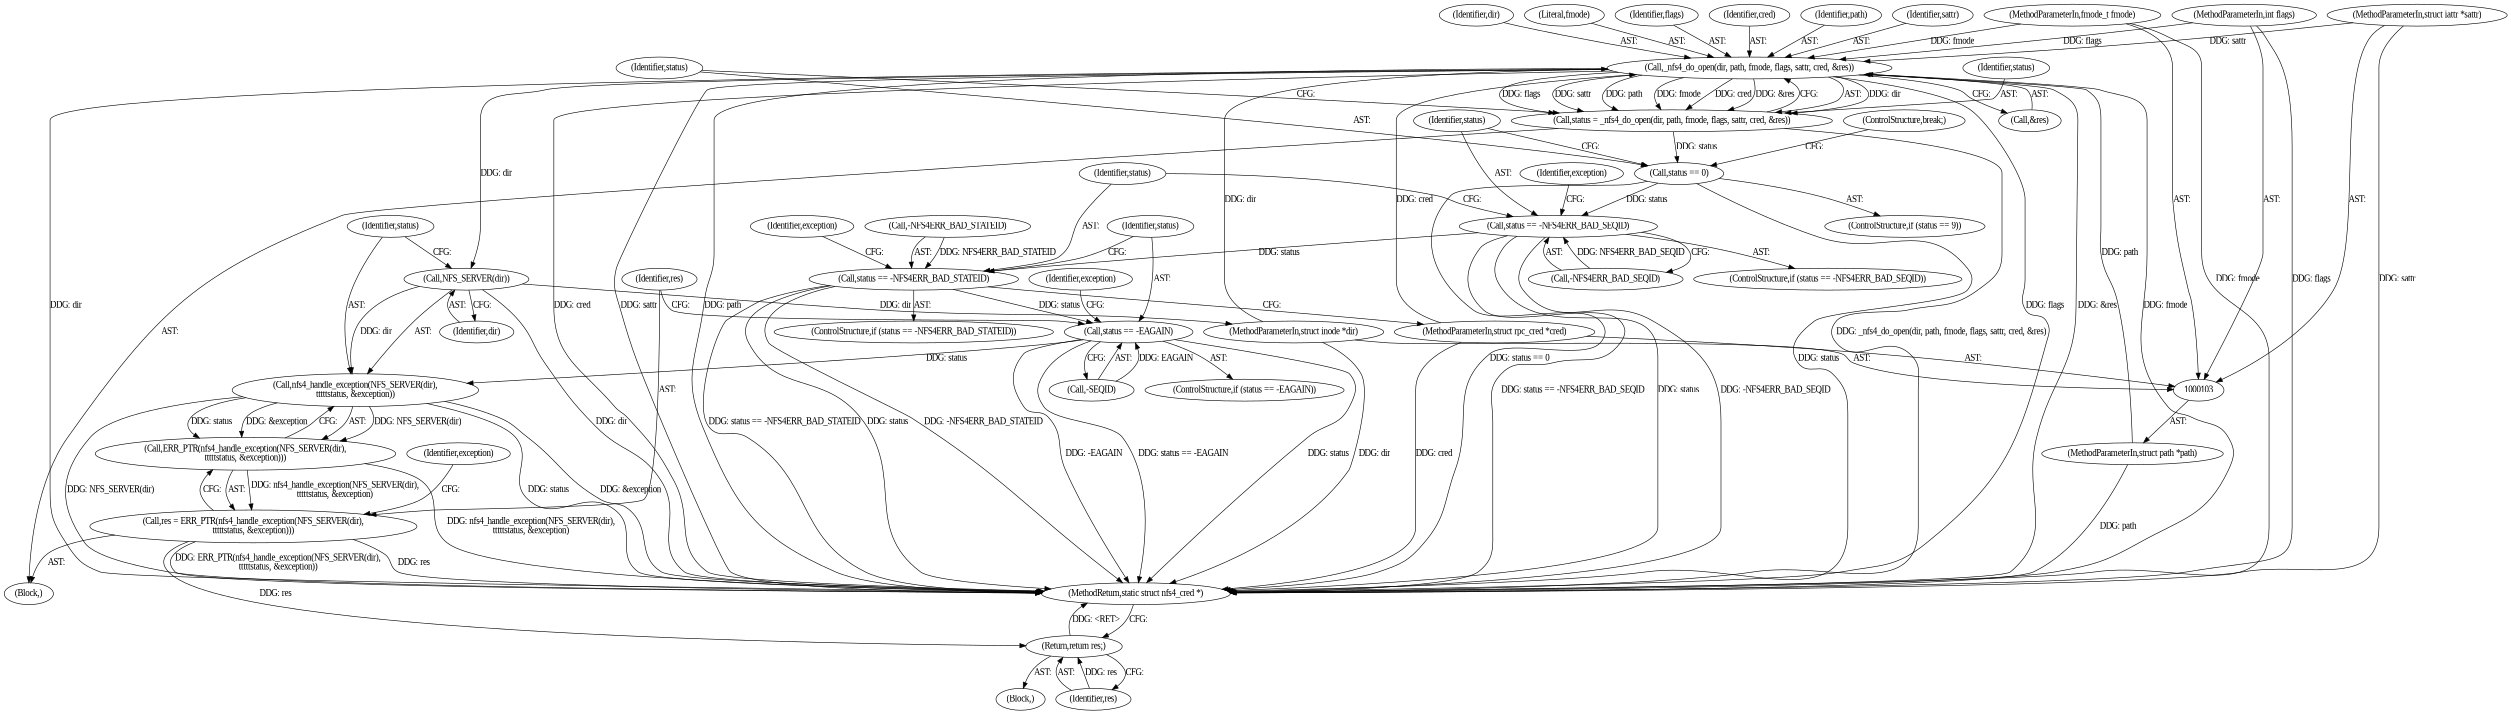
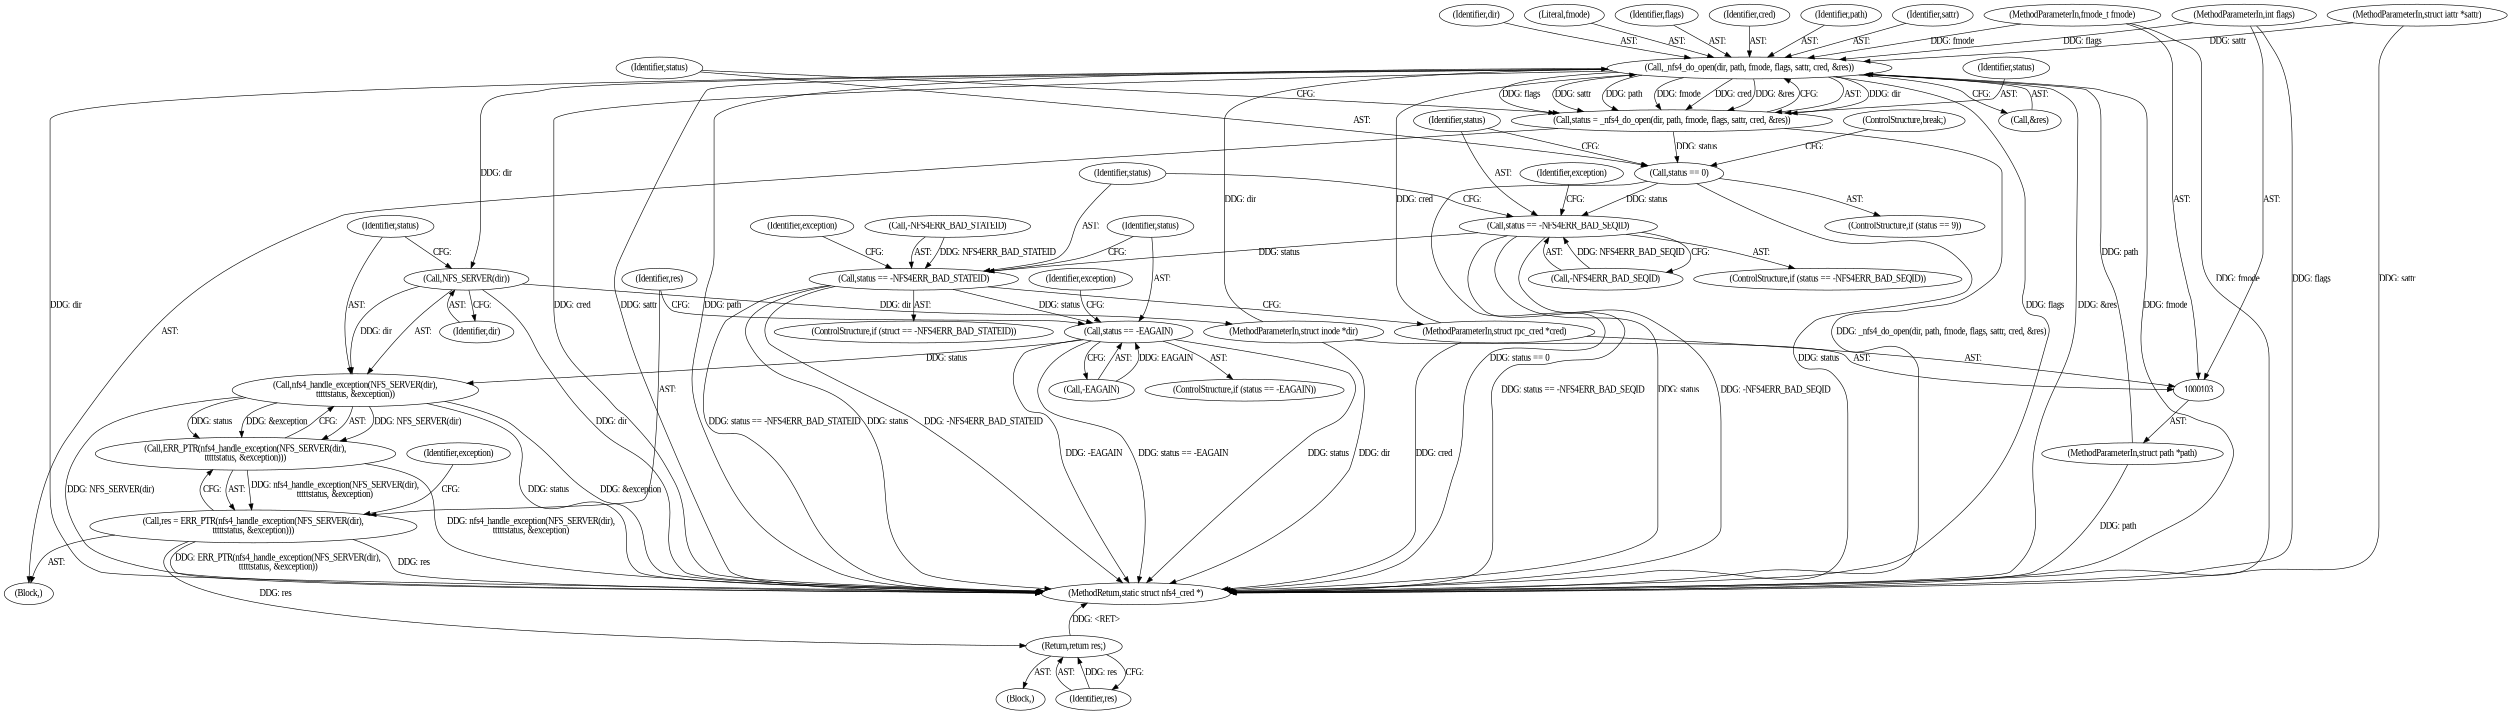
edge "(MethodParameterIn,struct iattr *sattr)" -> "1000103": removed, label "AST:"
node "(ControlStructure,if (status == -NFS4ERR_BAD_STATEID))": label "(ControlStructure,if (status == -NFS4ERR_BAD_STATEID))" -> "(ControlStructure,if (struct == -NFS4ERR_BAD_STATEID))"
node "(Call,-SEQID)": label "(Call,-SEQID)" -> "(Call,-EAGAIN)"
edge "(MethodReturn,static struct nfs4_cred *)" -> "(Return,return res;)": removed, label "CFG:"
